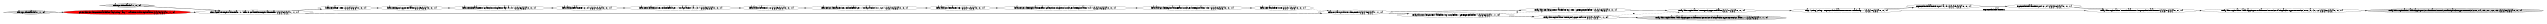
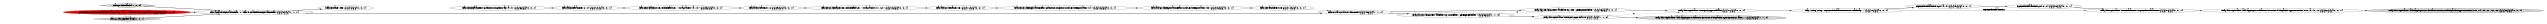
node "bean.setAsyncSupported(false)@@@5@@@['0', '0', '1']": removed
node "startupWithDefaults['0', '1', '0']": removed
node "startupWithSpecifiedValues['0', '0', '1']": added
